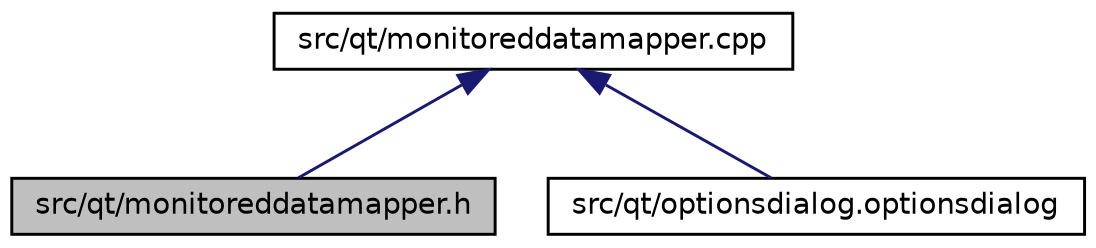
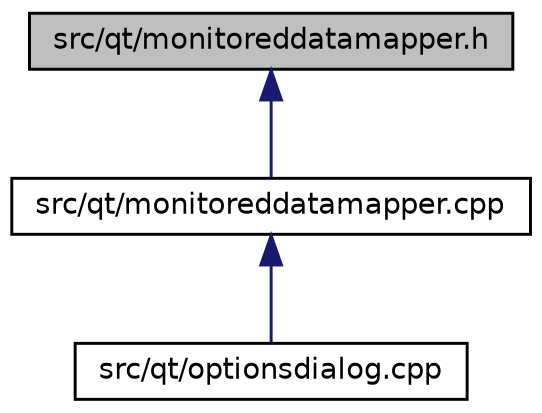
edge "src/qt/monitoreddatamapper.h" -> "src/qt/monitoreddatamapper.cpp": reversed
node "src/qt/optionsdialog.optionsdialog": label "src/qt/optionsdialog.optionsdialog" -> "src/qt/optionsdialog.cpp"
